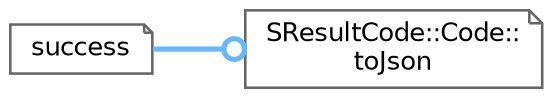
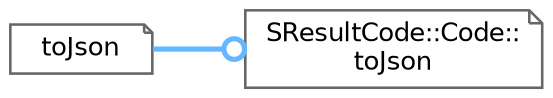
node "success": label "success" -> "toJson"
